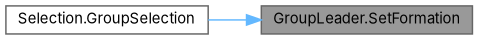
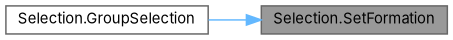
node "GroupLeader.SetFormation": label "GroupLeader.SetFormation" -> "Selection.SetFormation"
